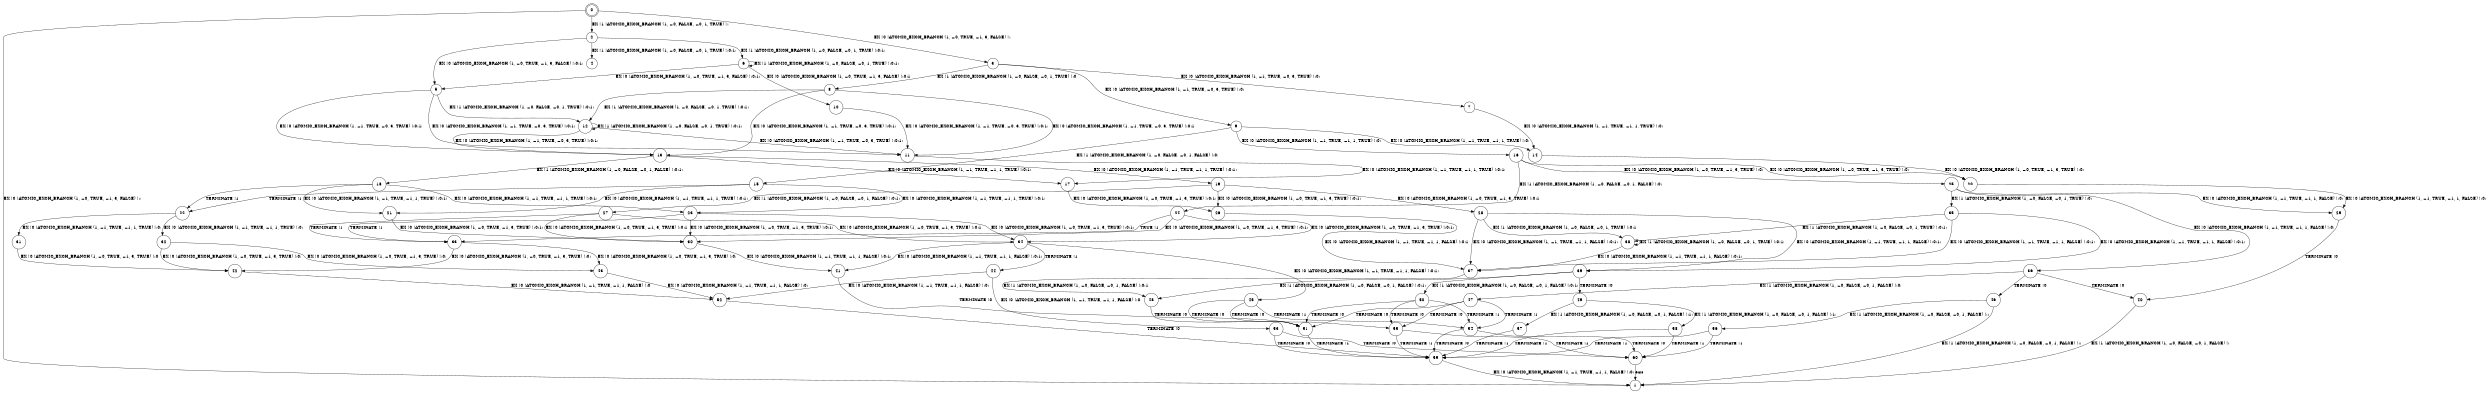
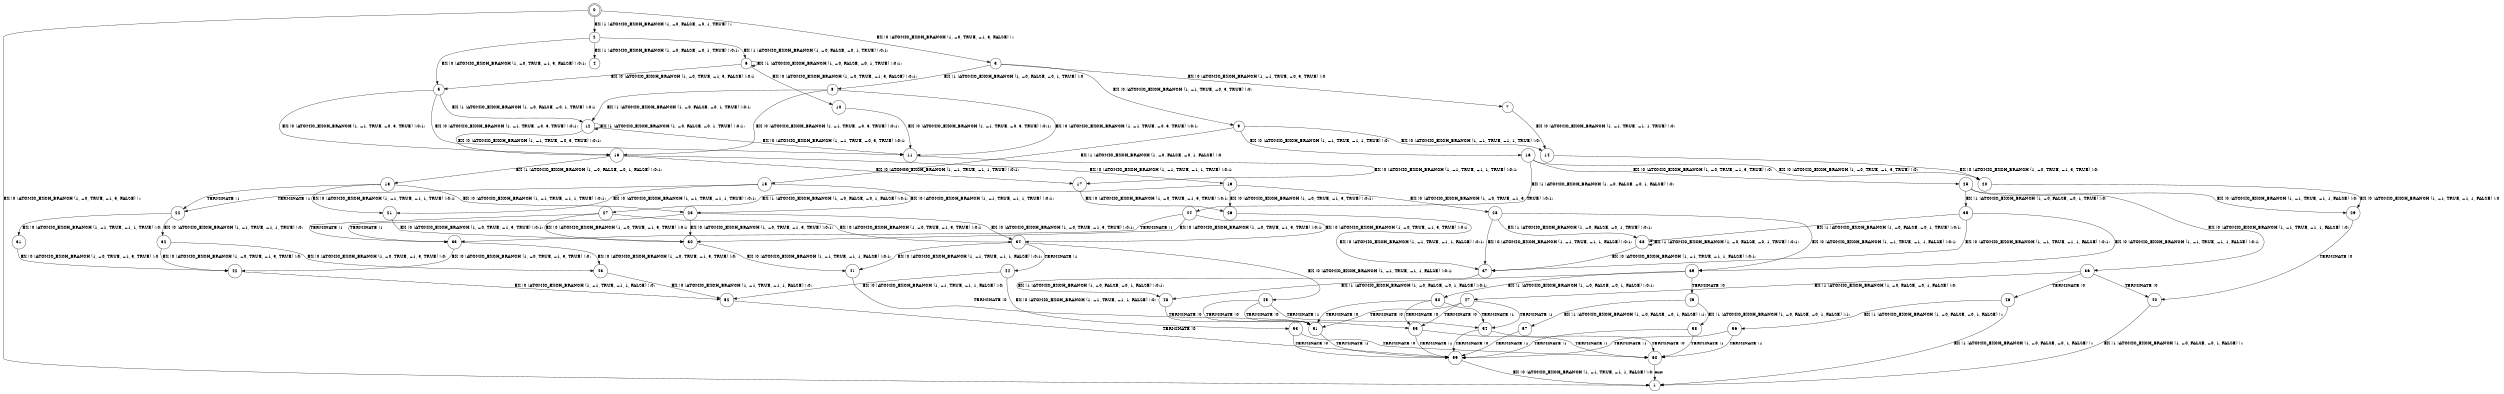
edge "24" -> "33": label "TRUE !1" -> "TERMINATE !1"
